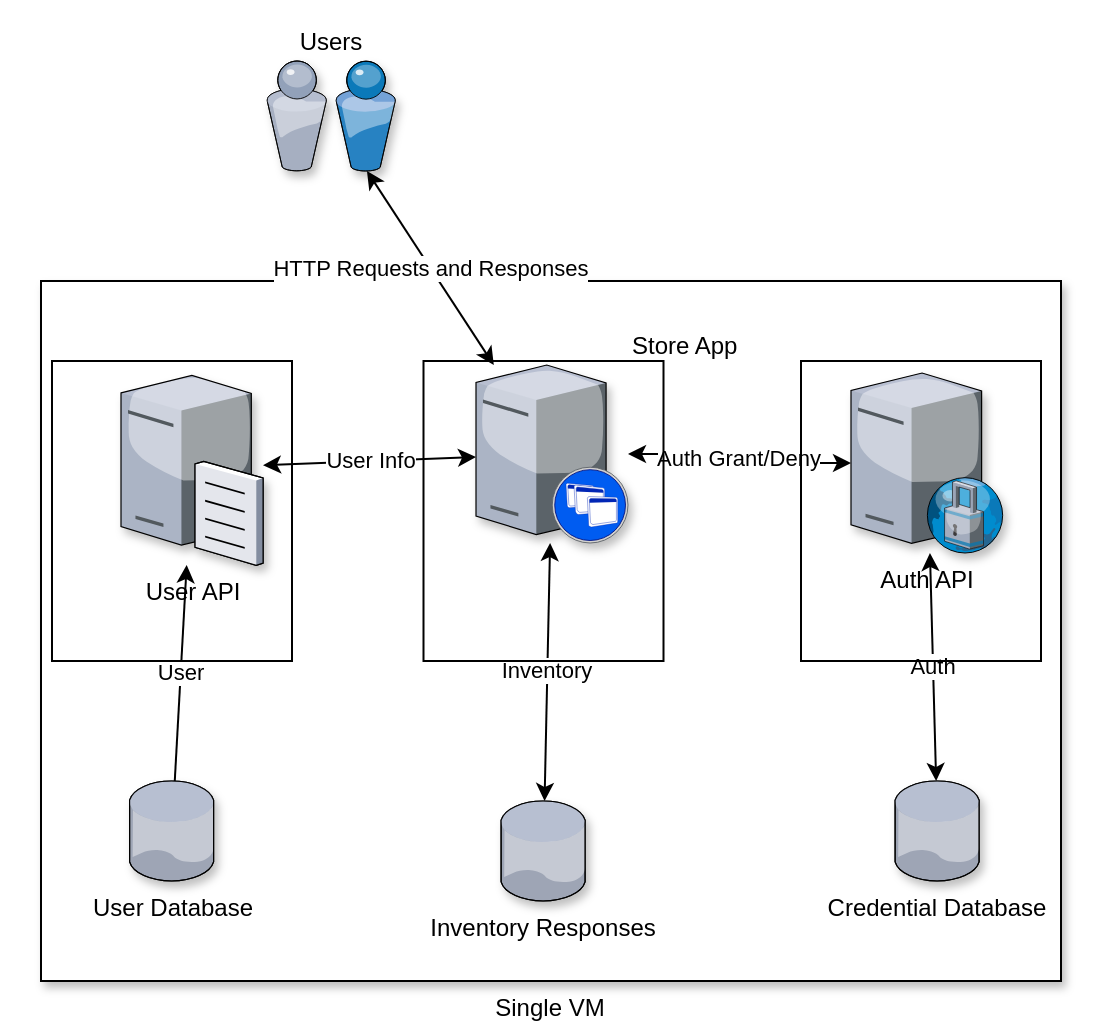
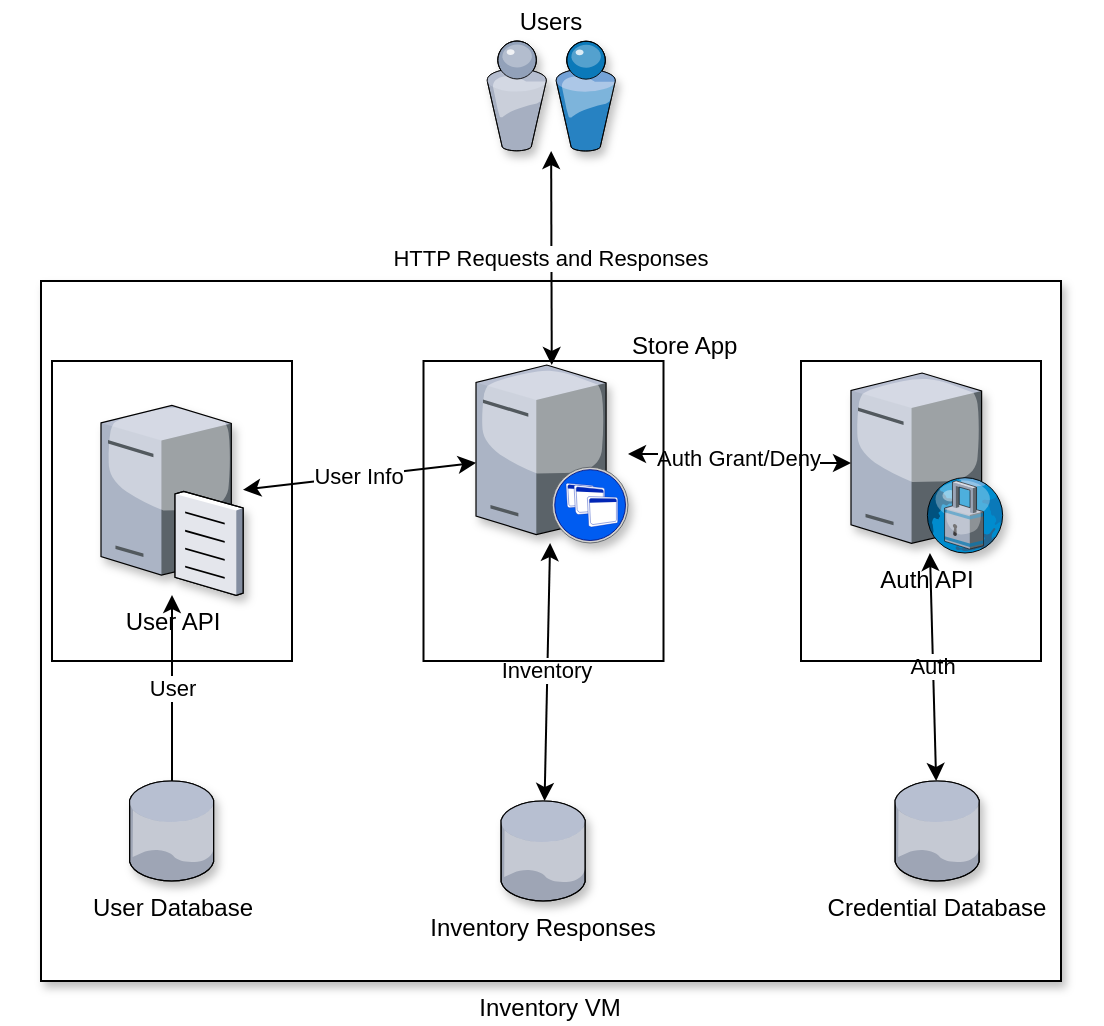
node "Users": moved (331, 116) -> (551, 96)
node "User API": moved (192, 468) -> (172, 498)
node "Single VM": label "Single VM" -> "Inventory VM"
